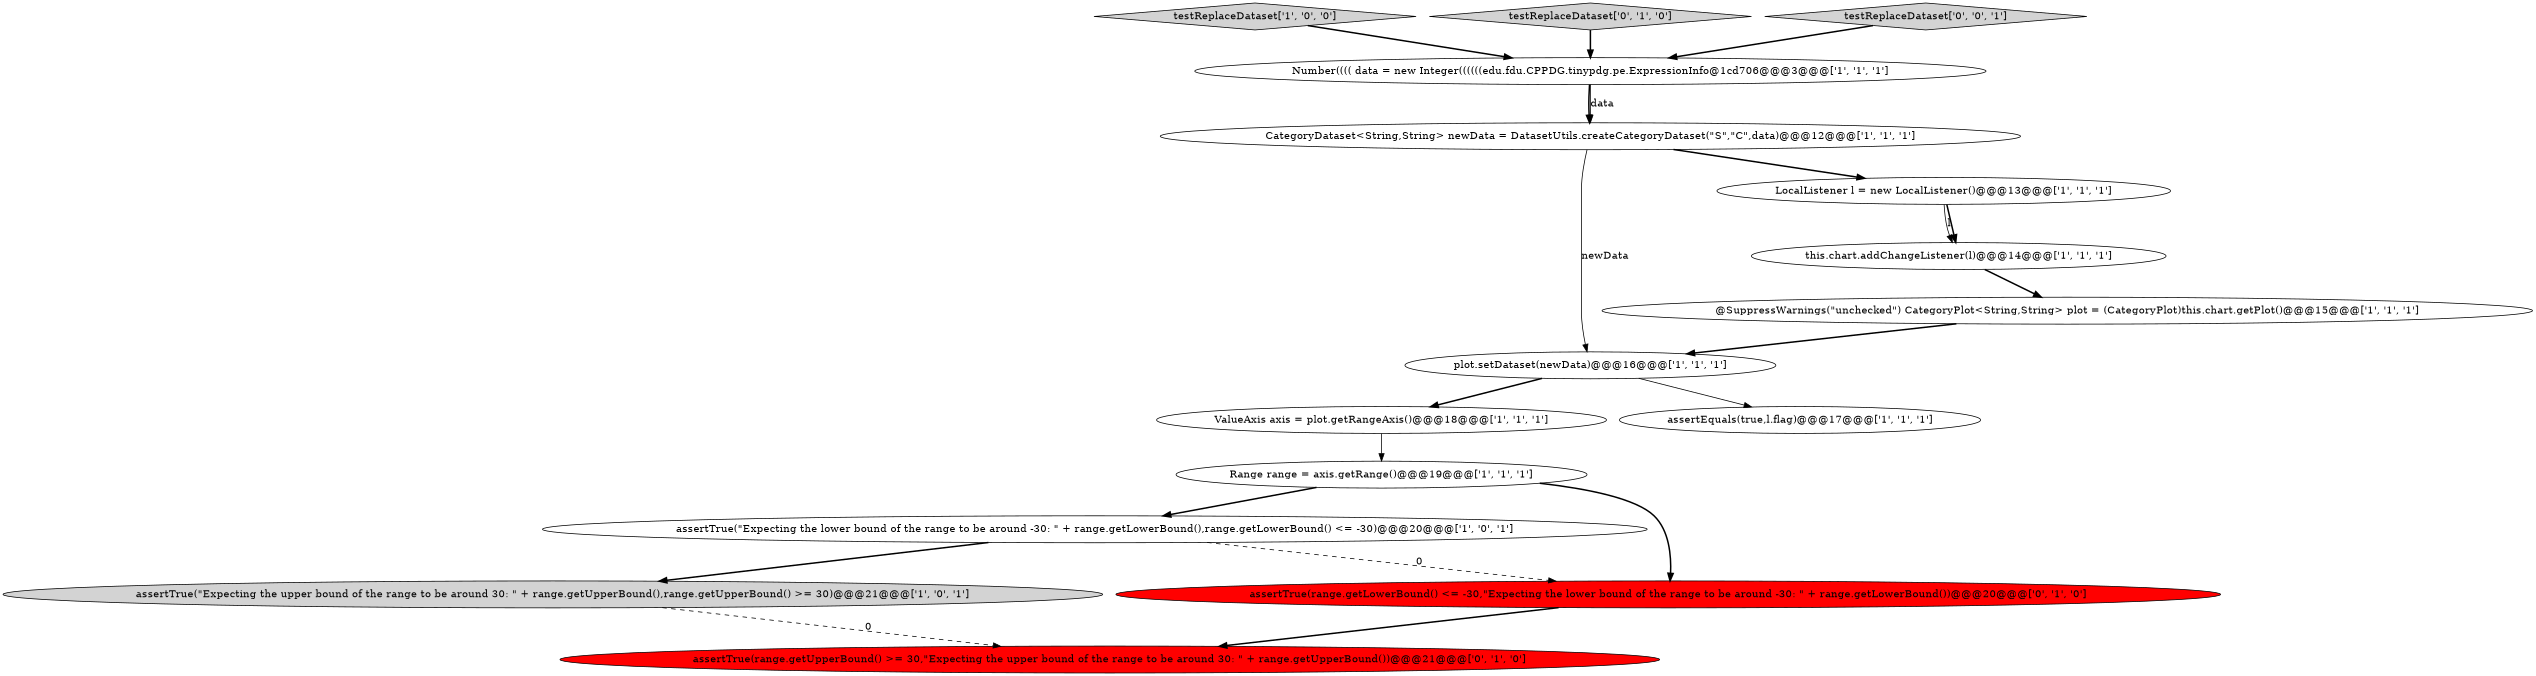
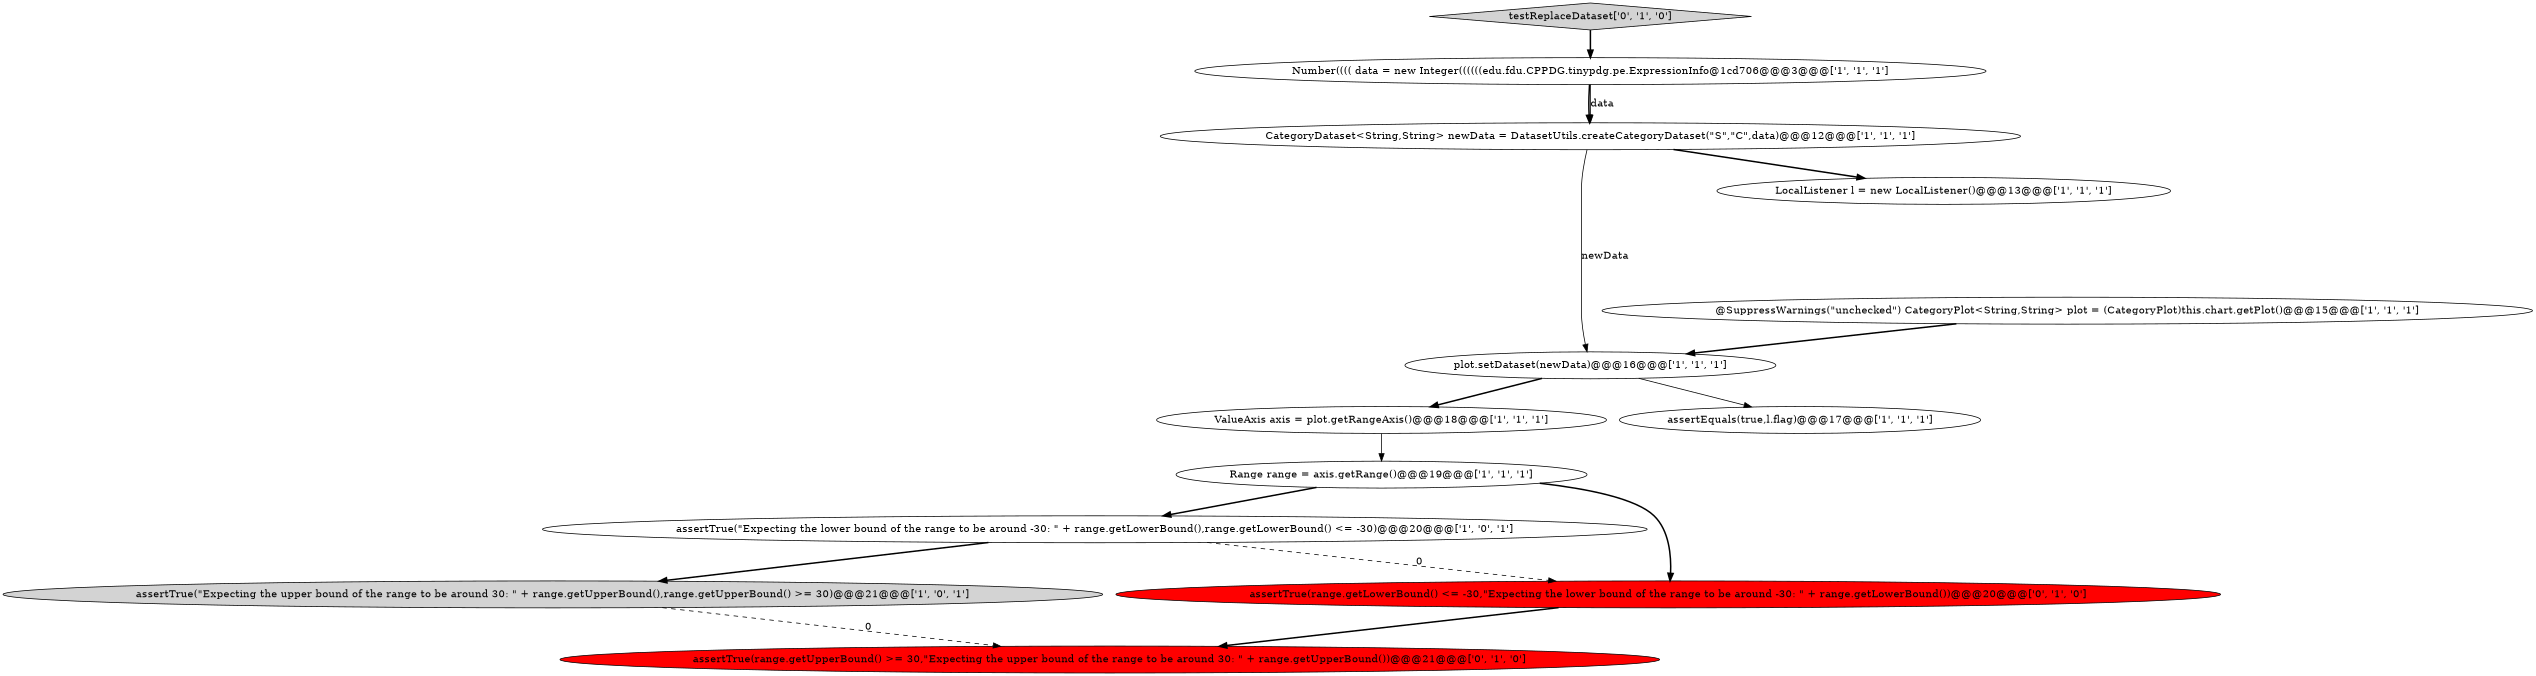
node "testReplaceDataset['1', '0', '0']": removed
node "testReplaceDataset['0', '0', '1']": removed
node "this.chart.addChangeListener(l)@@@14@@@['1', '1', '1']": removed
